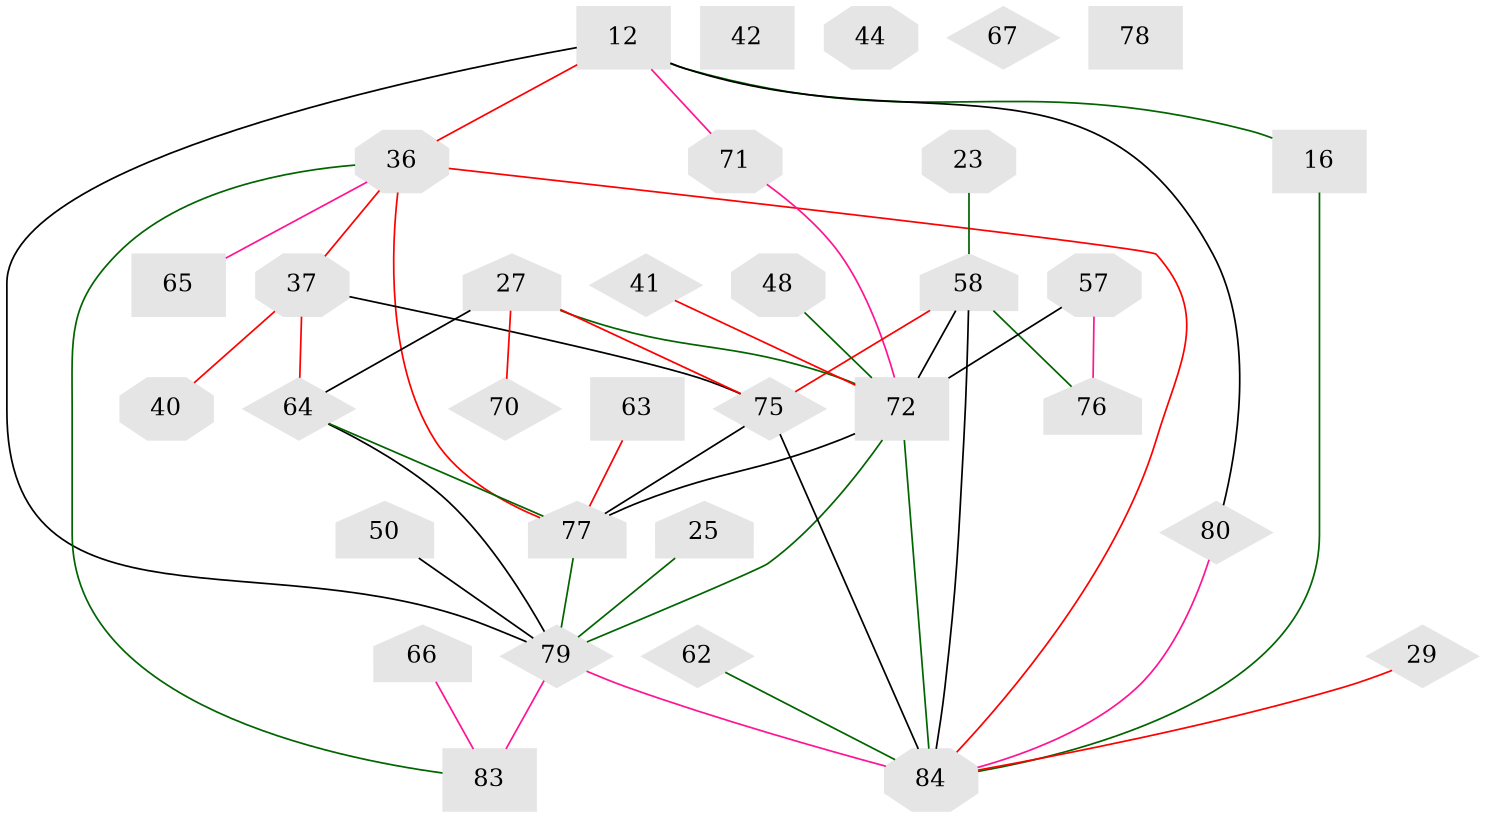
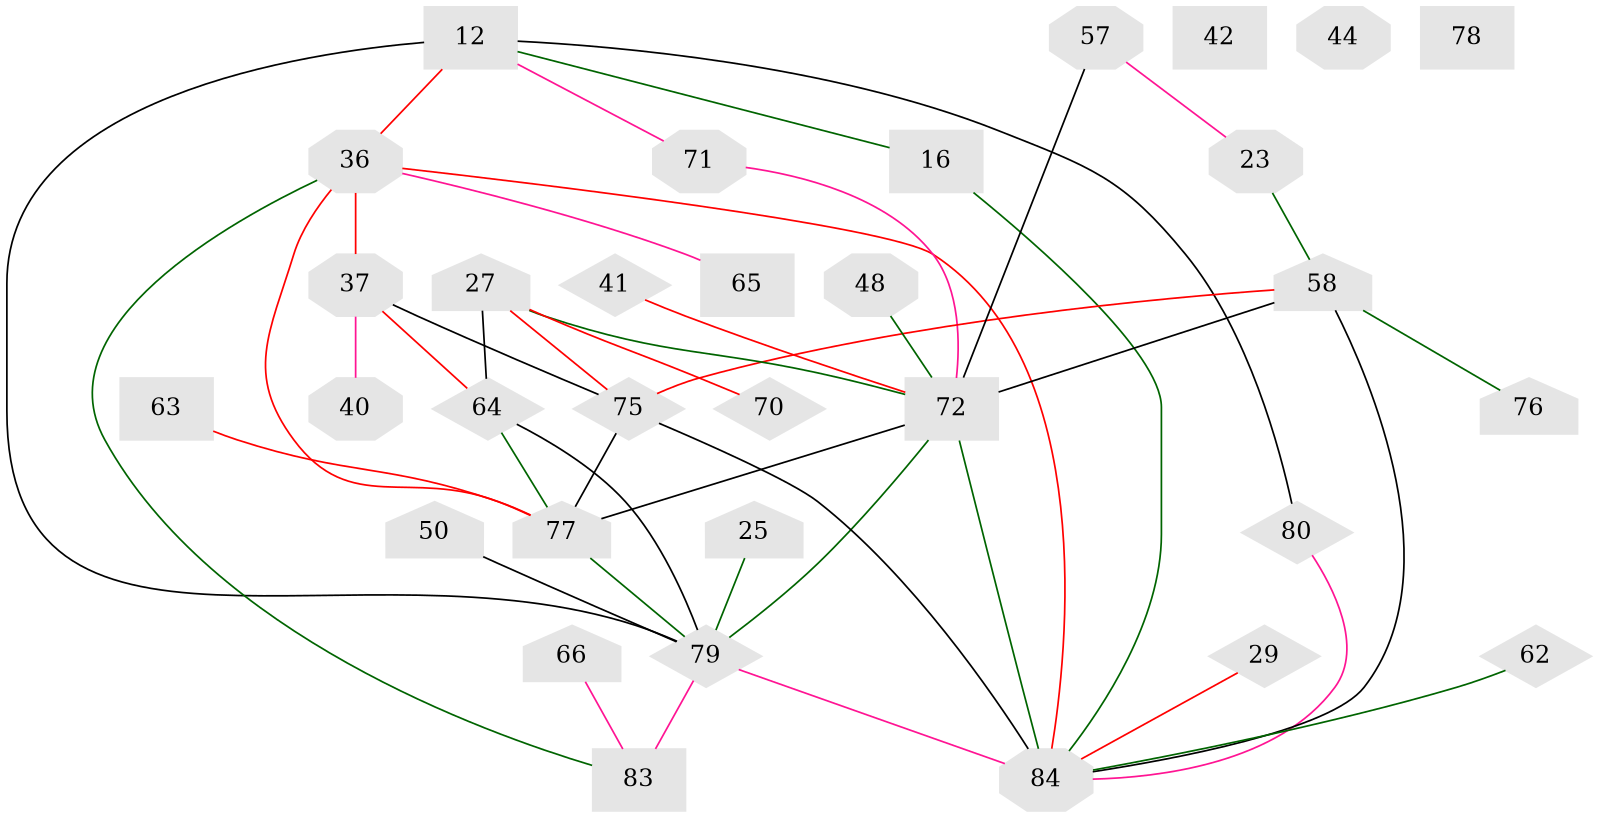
node "67": removed
edge "37" -- "40": color red -> deeppink
edge "57" -- "76": now "57" -- "23"
